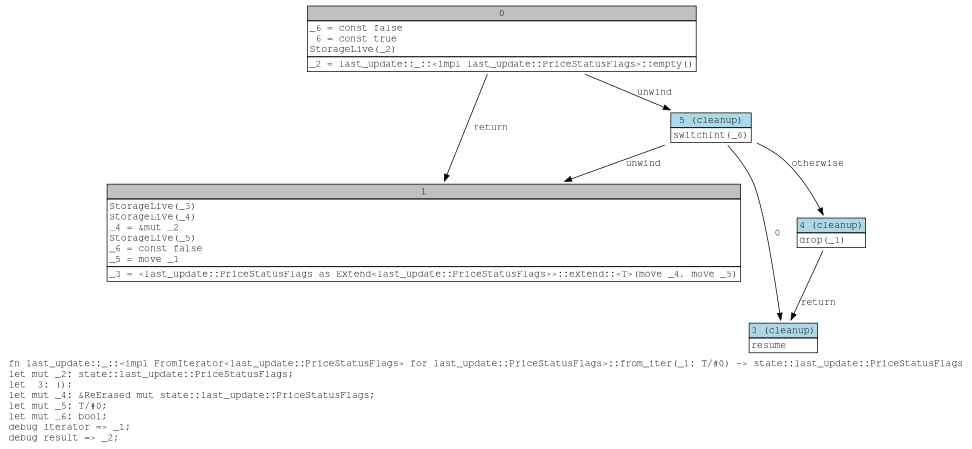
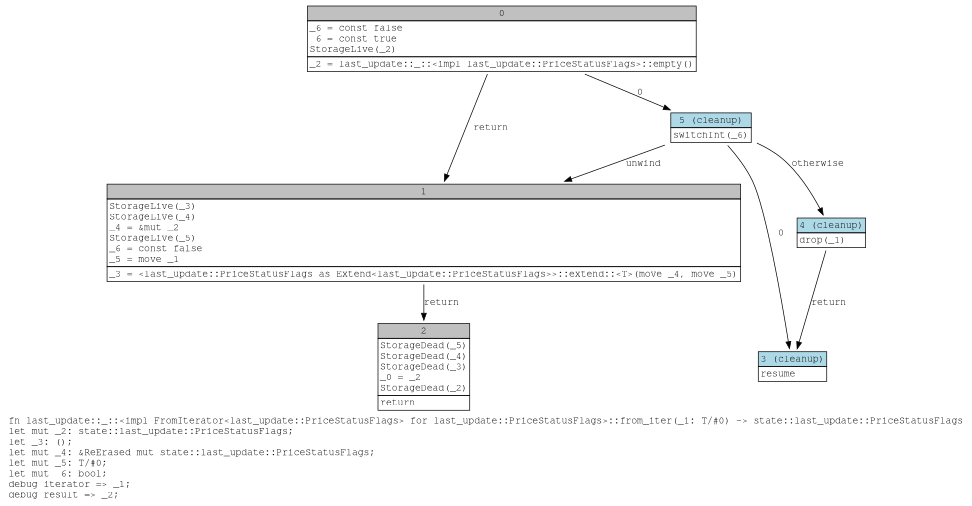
edge "0" -> "5 (cleanup)": label "unwind" -> "0"
node "2": added
